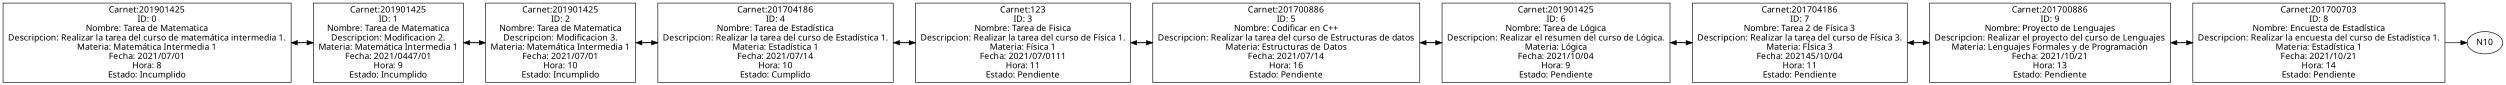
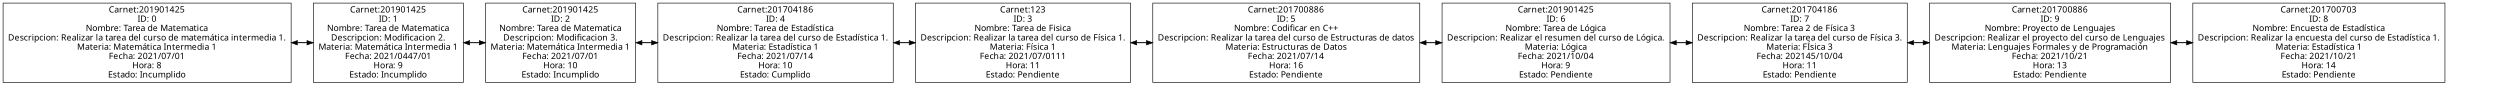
node "N10": removed
